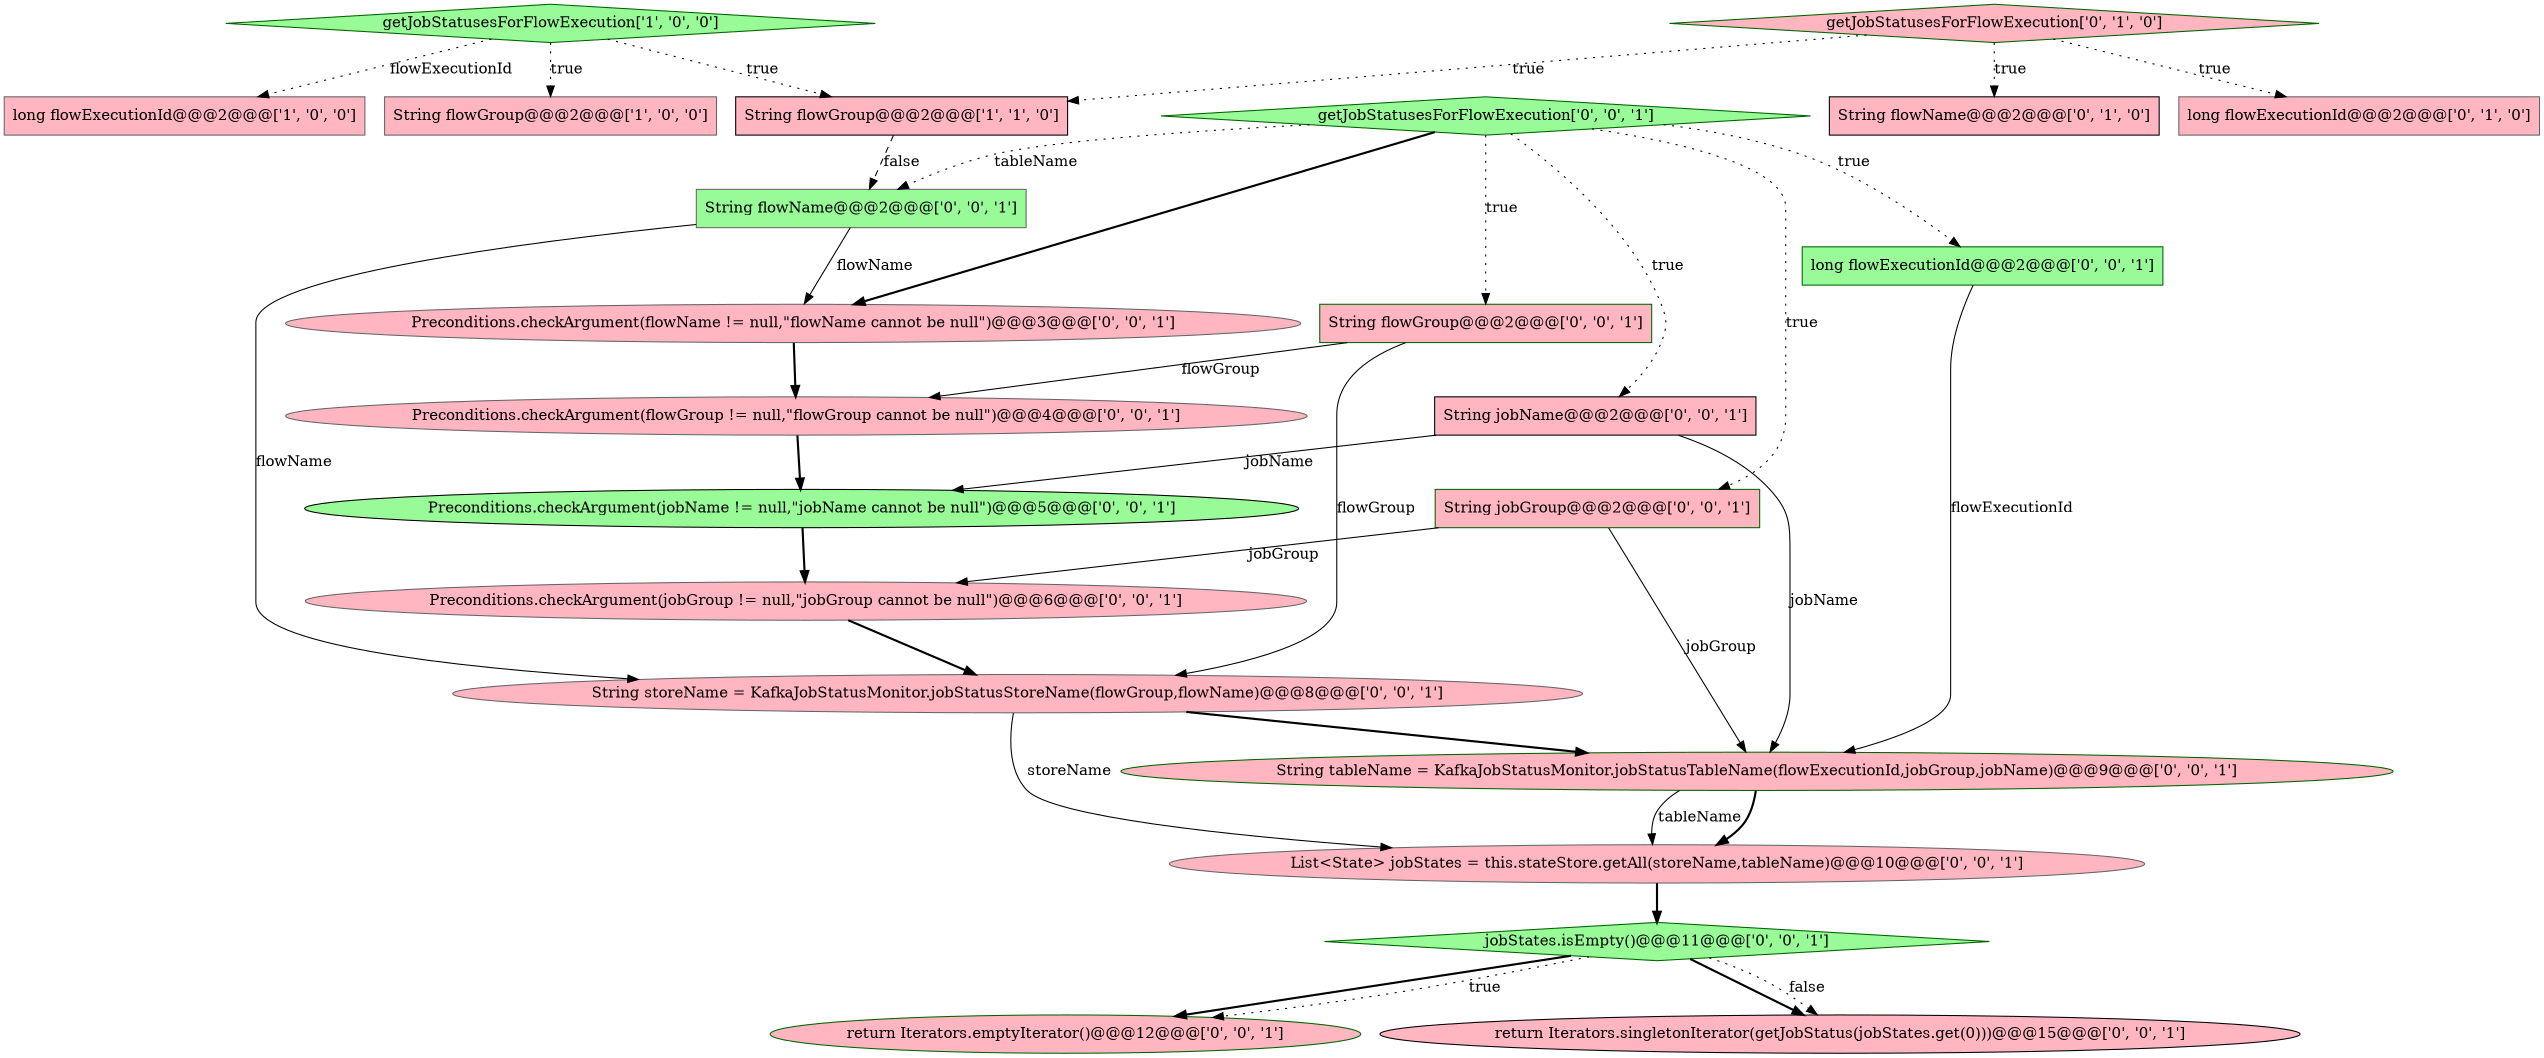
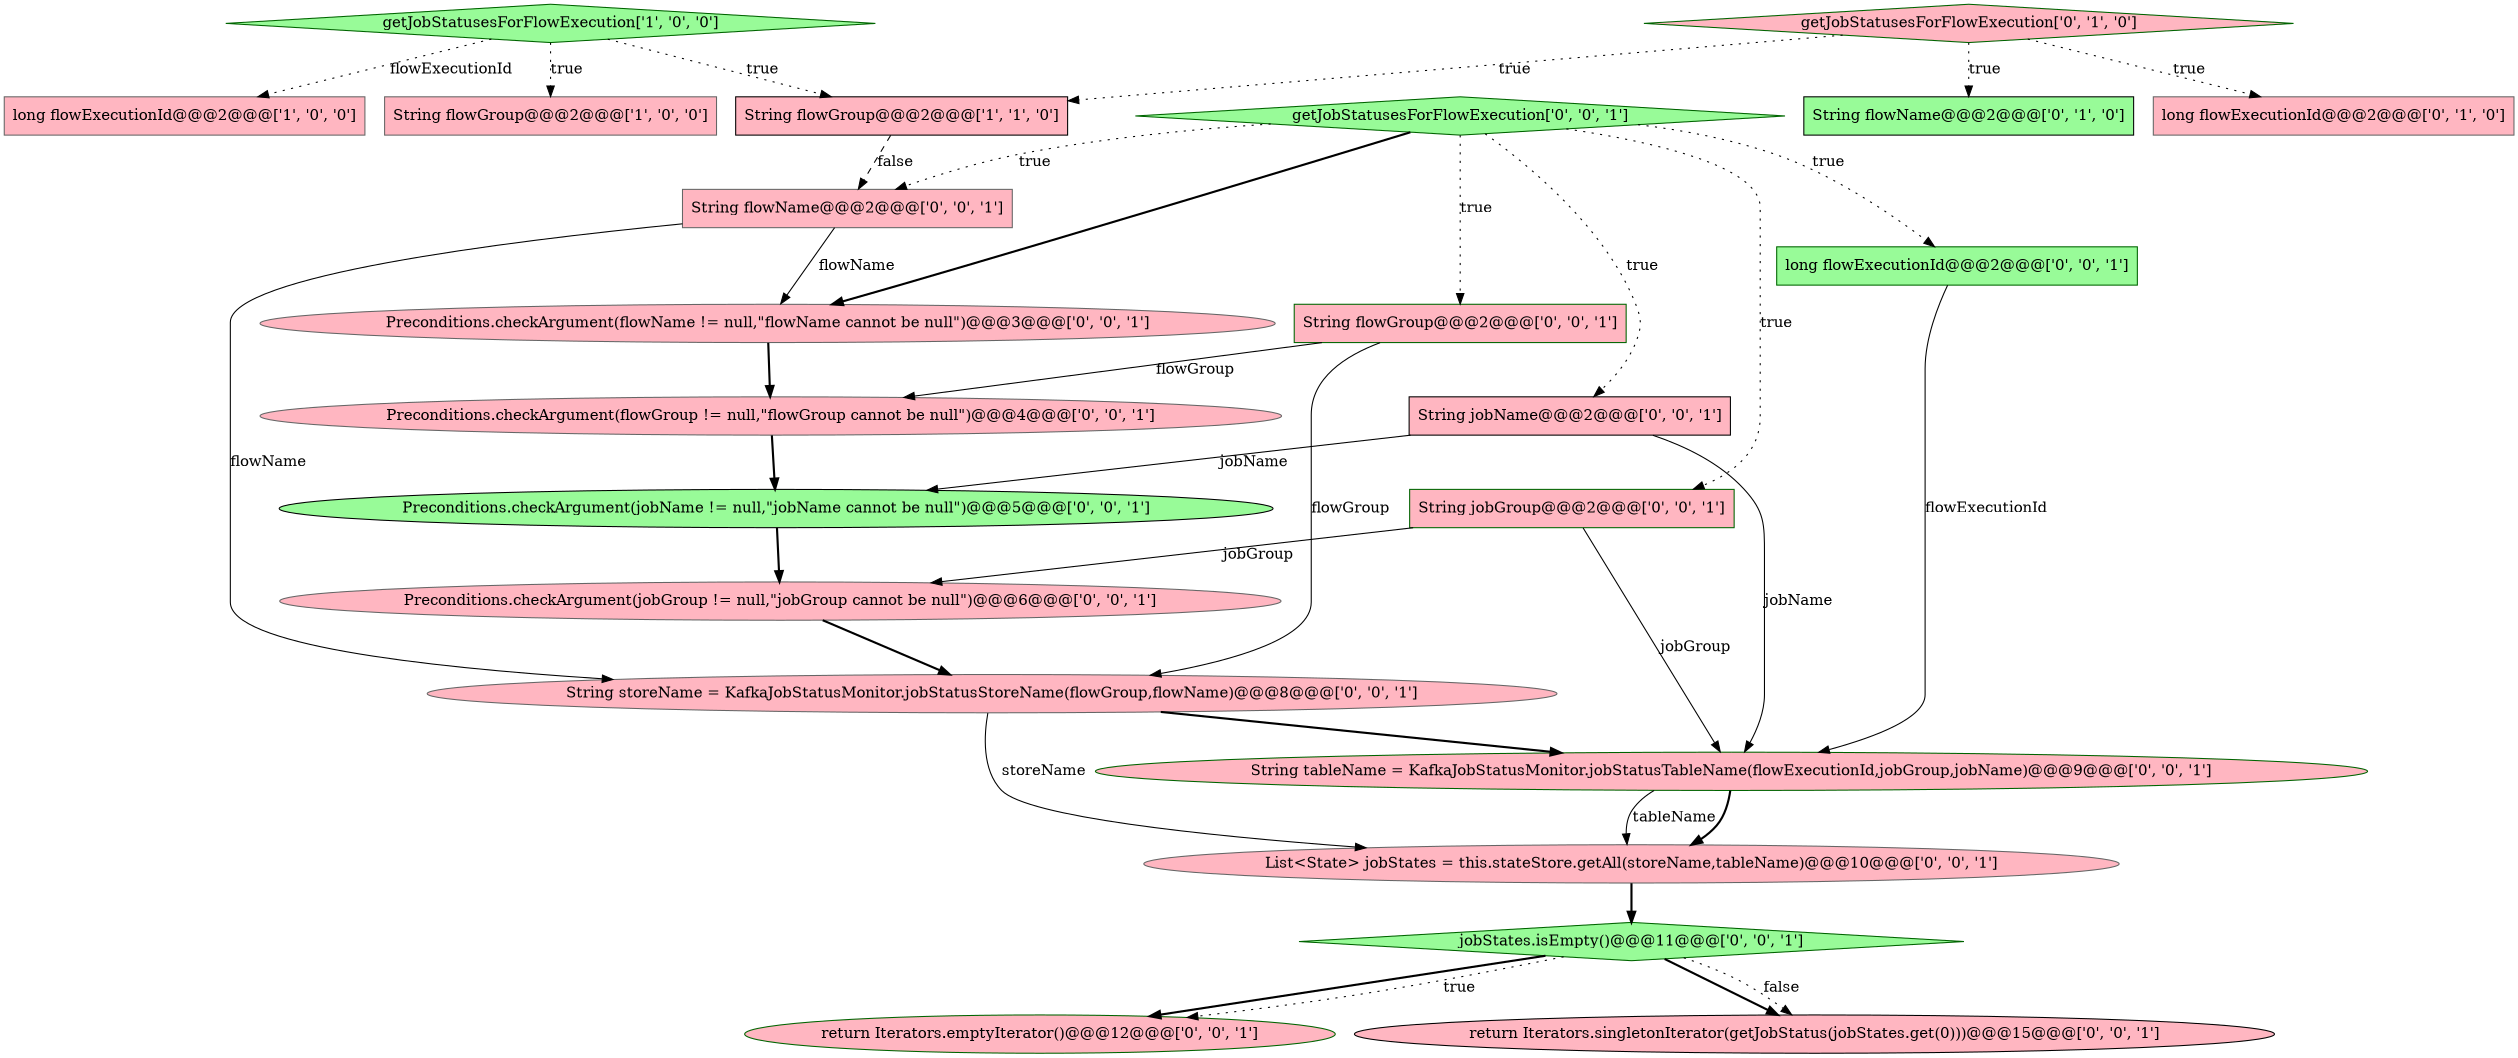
node "String flowName@@@2@@@['0', '1', '0']": fillcolor lightpink -> palegreen
edge "getJobStatusesForFlowExecution['0', '0', '1']" -> "String flowName@@@2@@@['0', '0', '1']": label "tableName" -> "true"
node "String flowName@@@2@@@['0', '0', '1']": fillcolor palegreen -> lightpink
